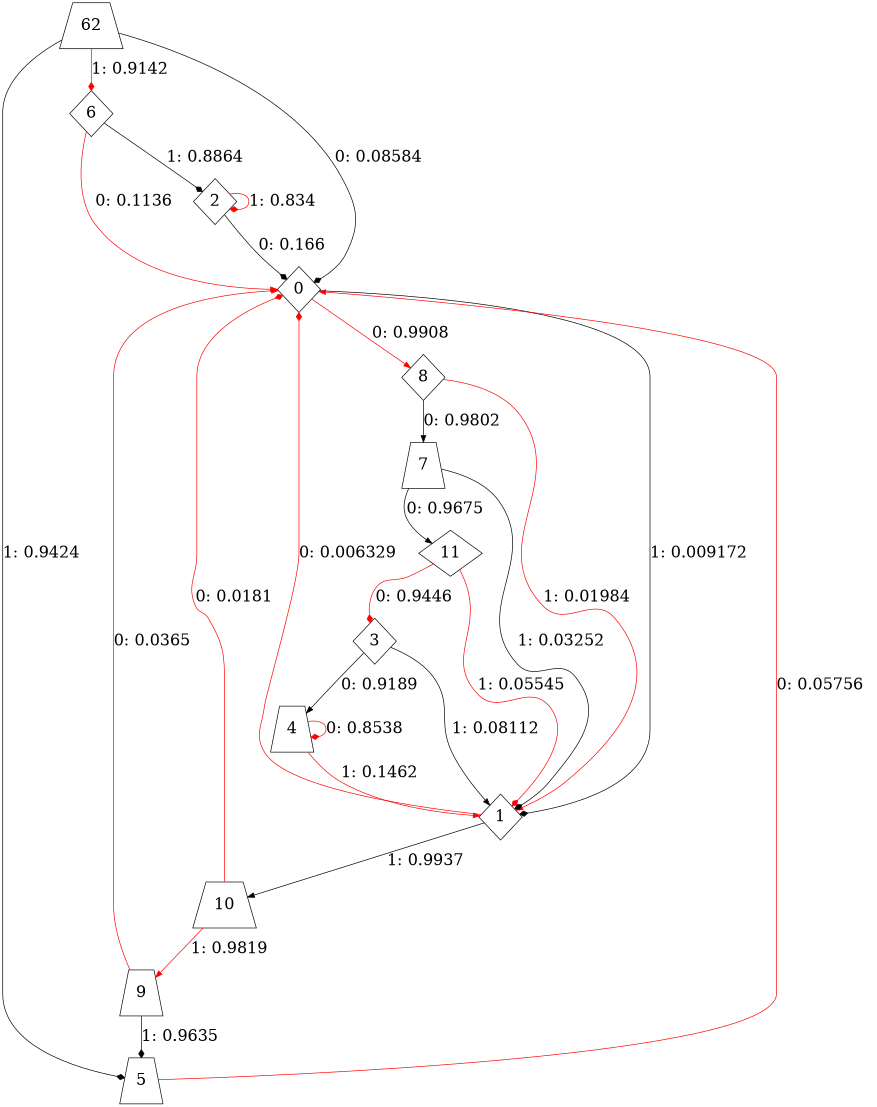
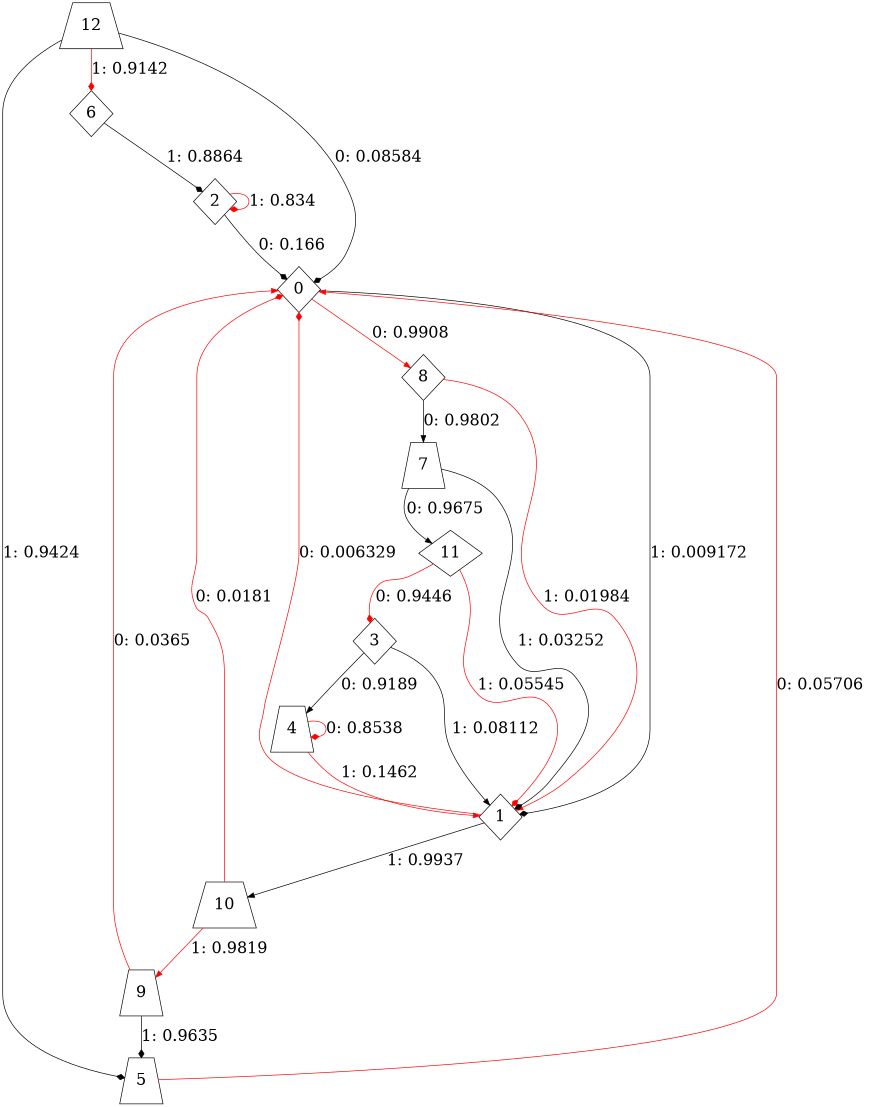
node "62": label "62" -> "12"
edge "6" -> "0": removed, label "0: 0.1136"
edge "5" -> "0": label "0: 0.05756  " -> "0: 0.05706  "
